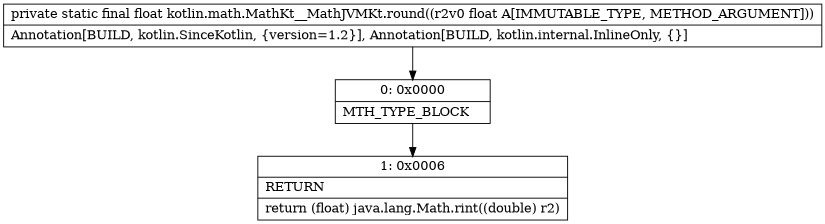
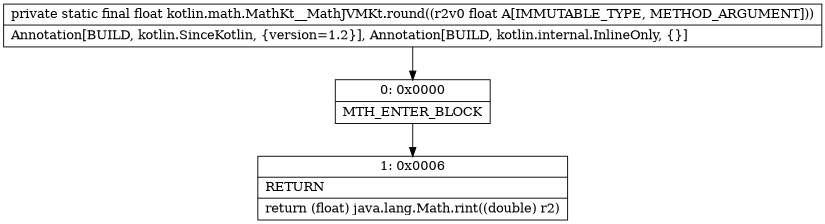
node "0: 0x0000": text "MTH_TYPE_BLOCK" -> "MTH_ENTER_BLOCK"
